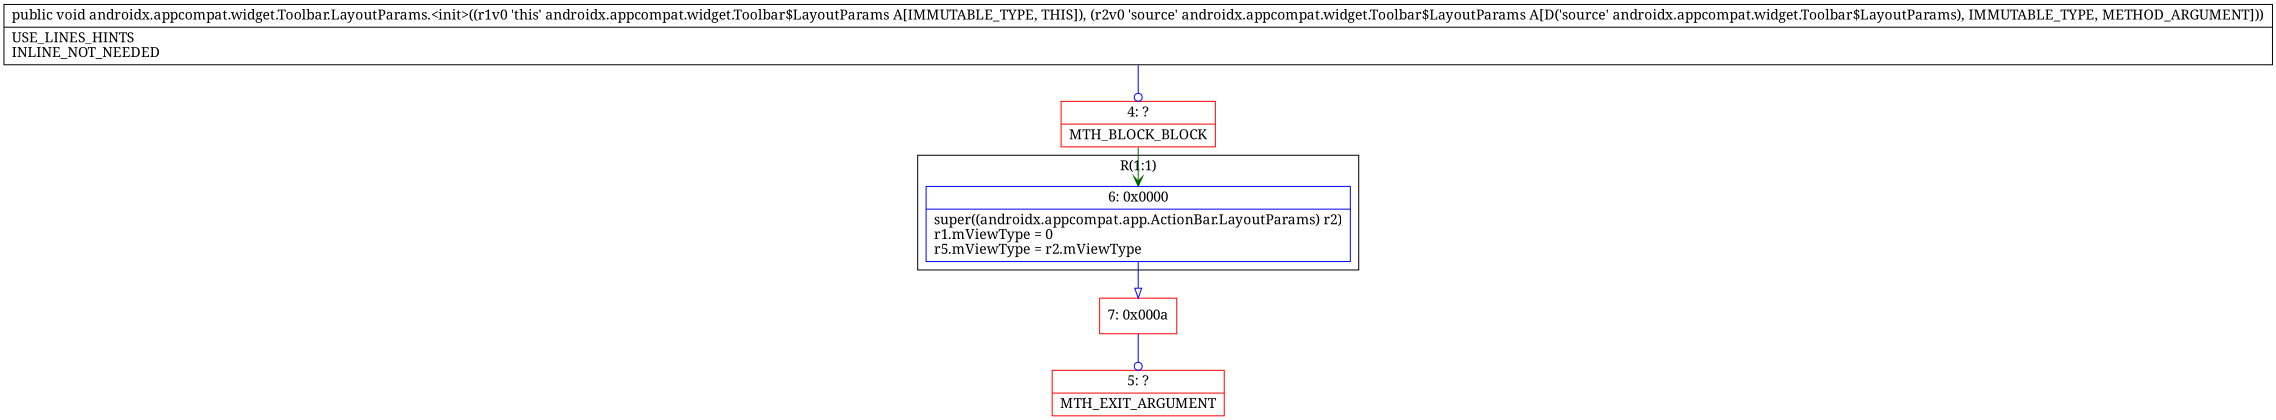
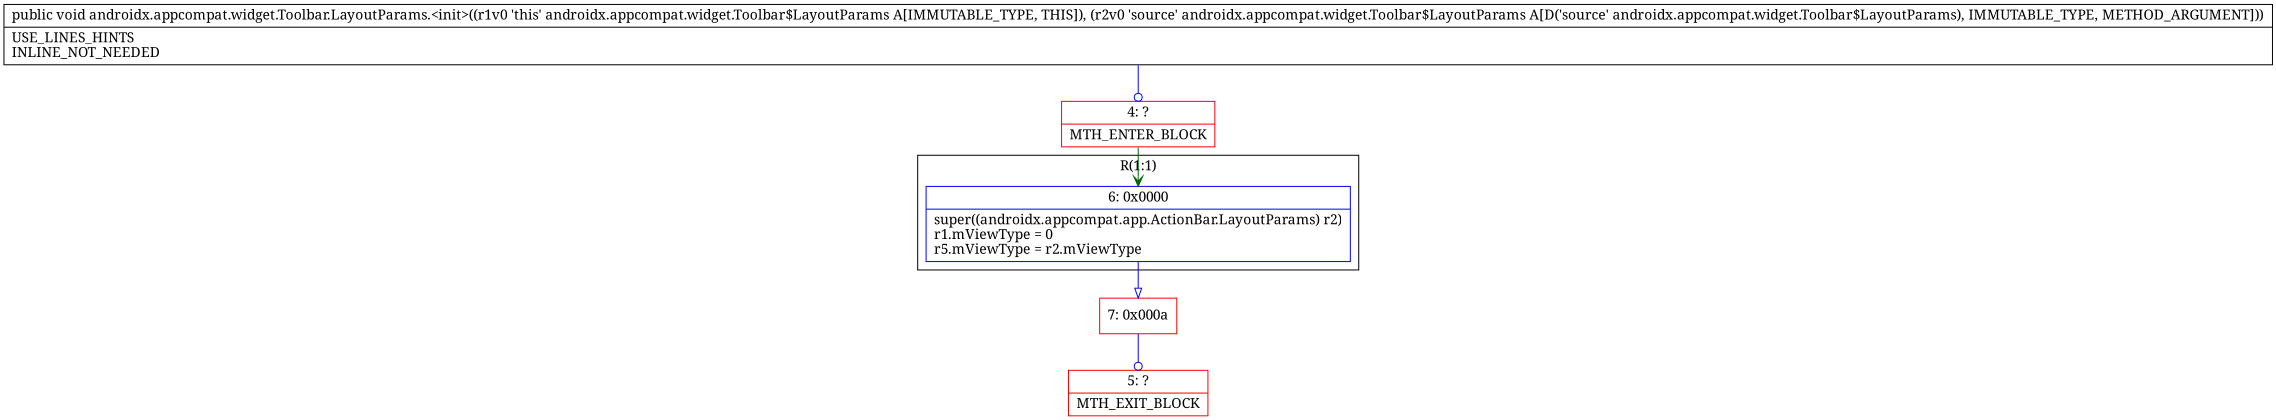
node "4: ?": text "MTH_BLOCK_BLOCK" -> "MTH_ENTER_BLOCK"
node "5: ?": text "MTH_EXIT_ARGUMENT" -> "MTH_EXIT_BLOCK"
